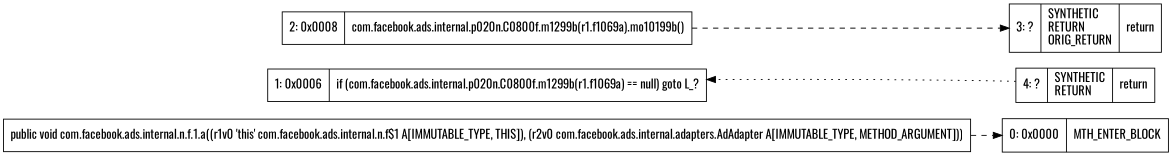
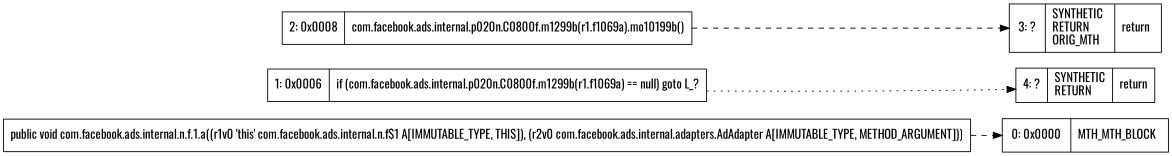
node "3: ?": text "ORIG_RETURN" -> "ORIG_MTH"
edge "4: ?" -> "1: 0x0006": reversed
node "0: 0x0000": text "MTH_ENTER_BLOCK" -> "MTH_MTH_BLOCK"
